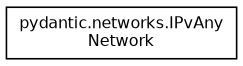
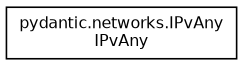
node "pydantic.networks.IPvAny Network": label "pydantic.networks.IPvAny Network" -> "pydantic.networks.IPvAny IPvAny"
